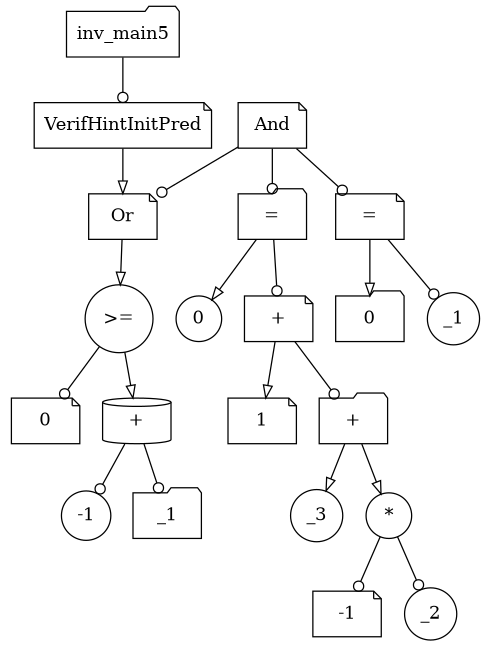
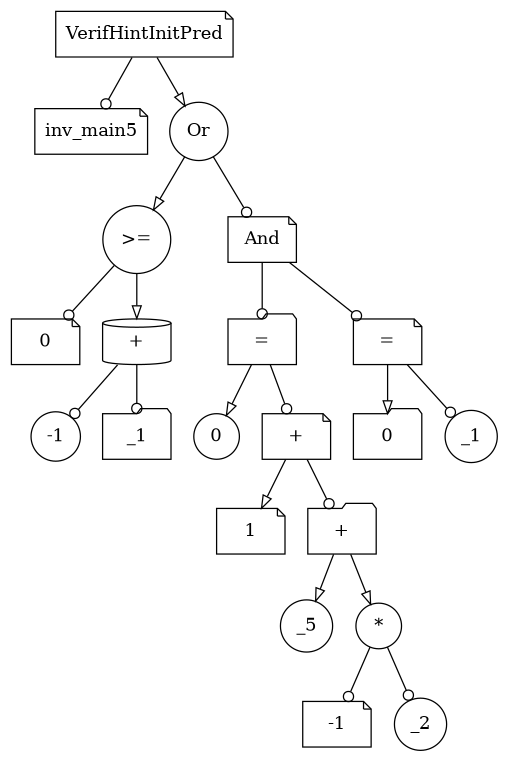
node "inv_main5": shape folder -> note
edge "inv_main5" -> "VerifHintInitPred": reversed
edge "And" -> "Or": reversed
node "Or": shape note -> circle
node "_3": label "_3" -> "_5"
